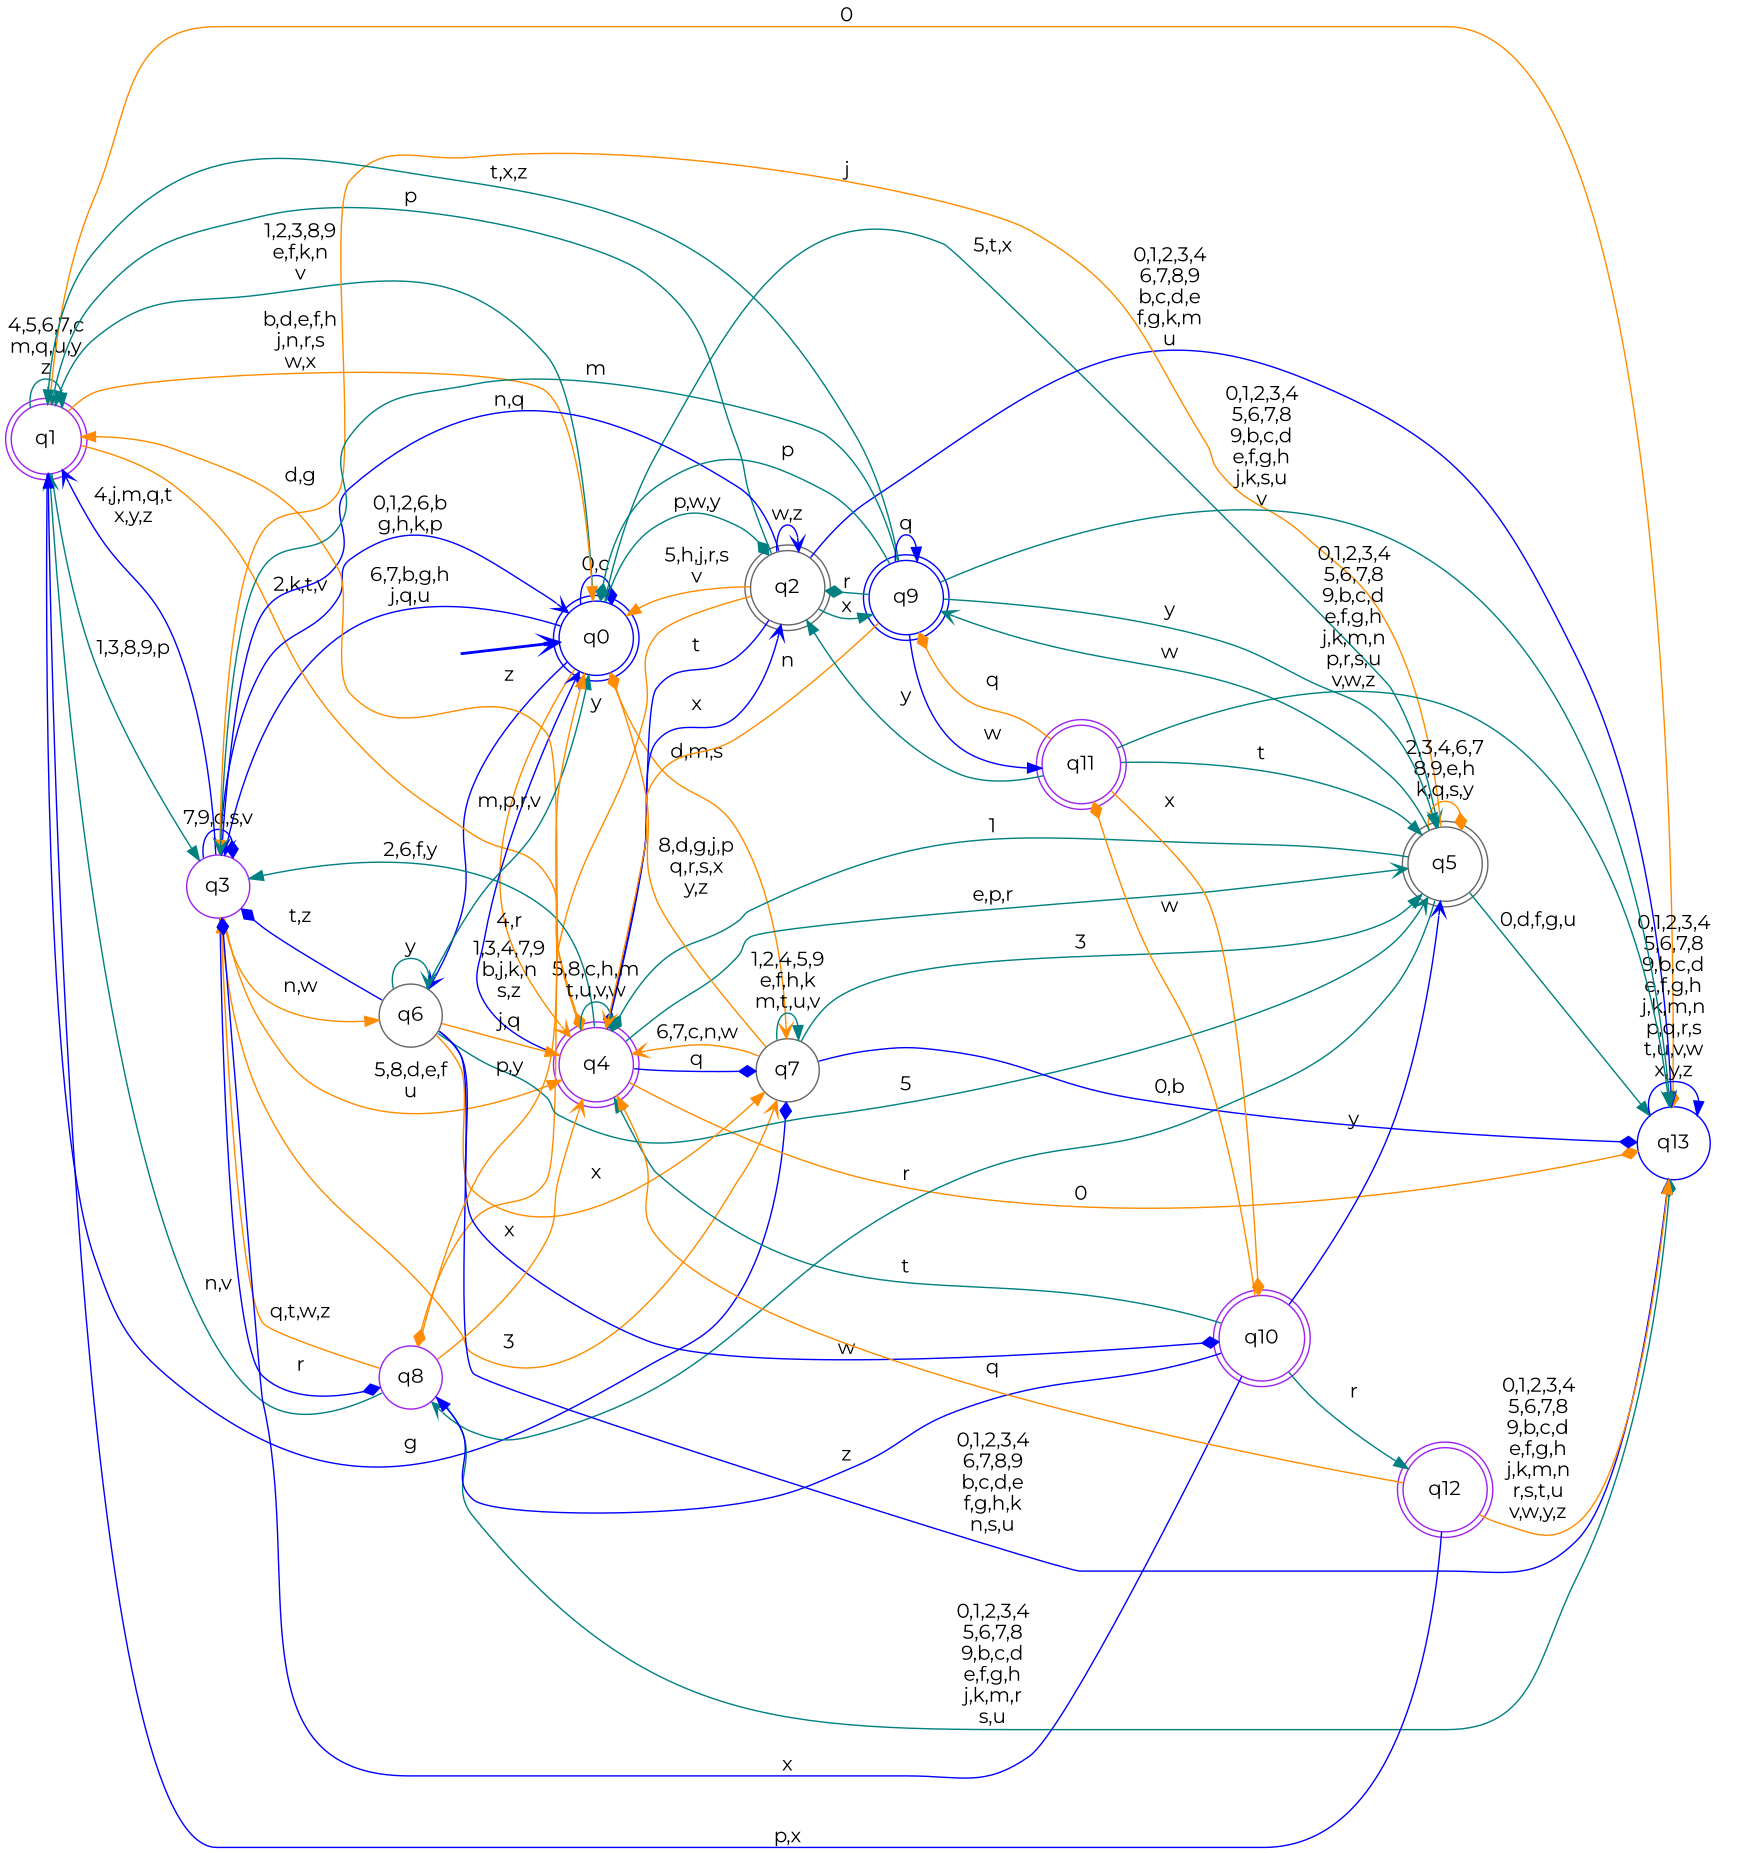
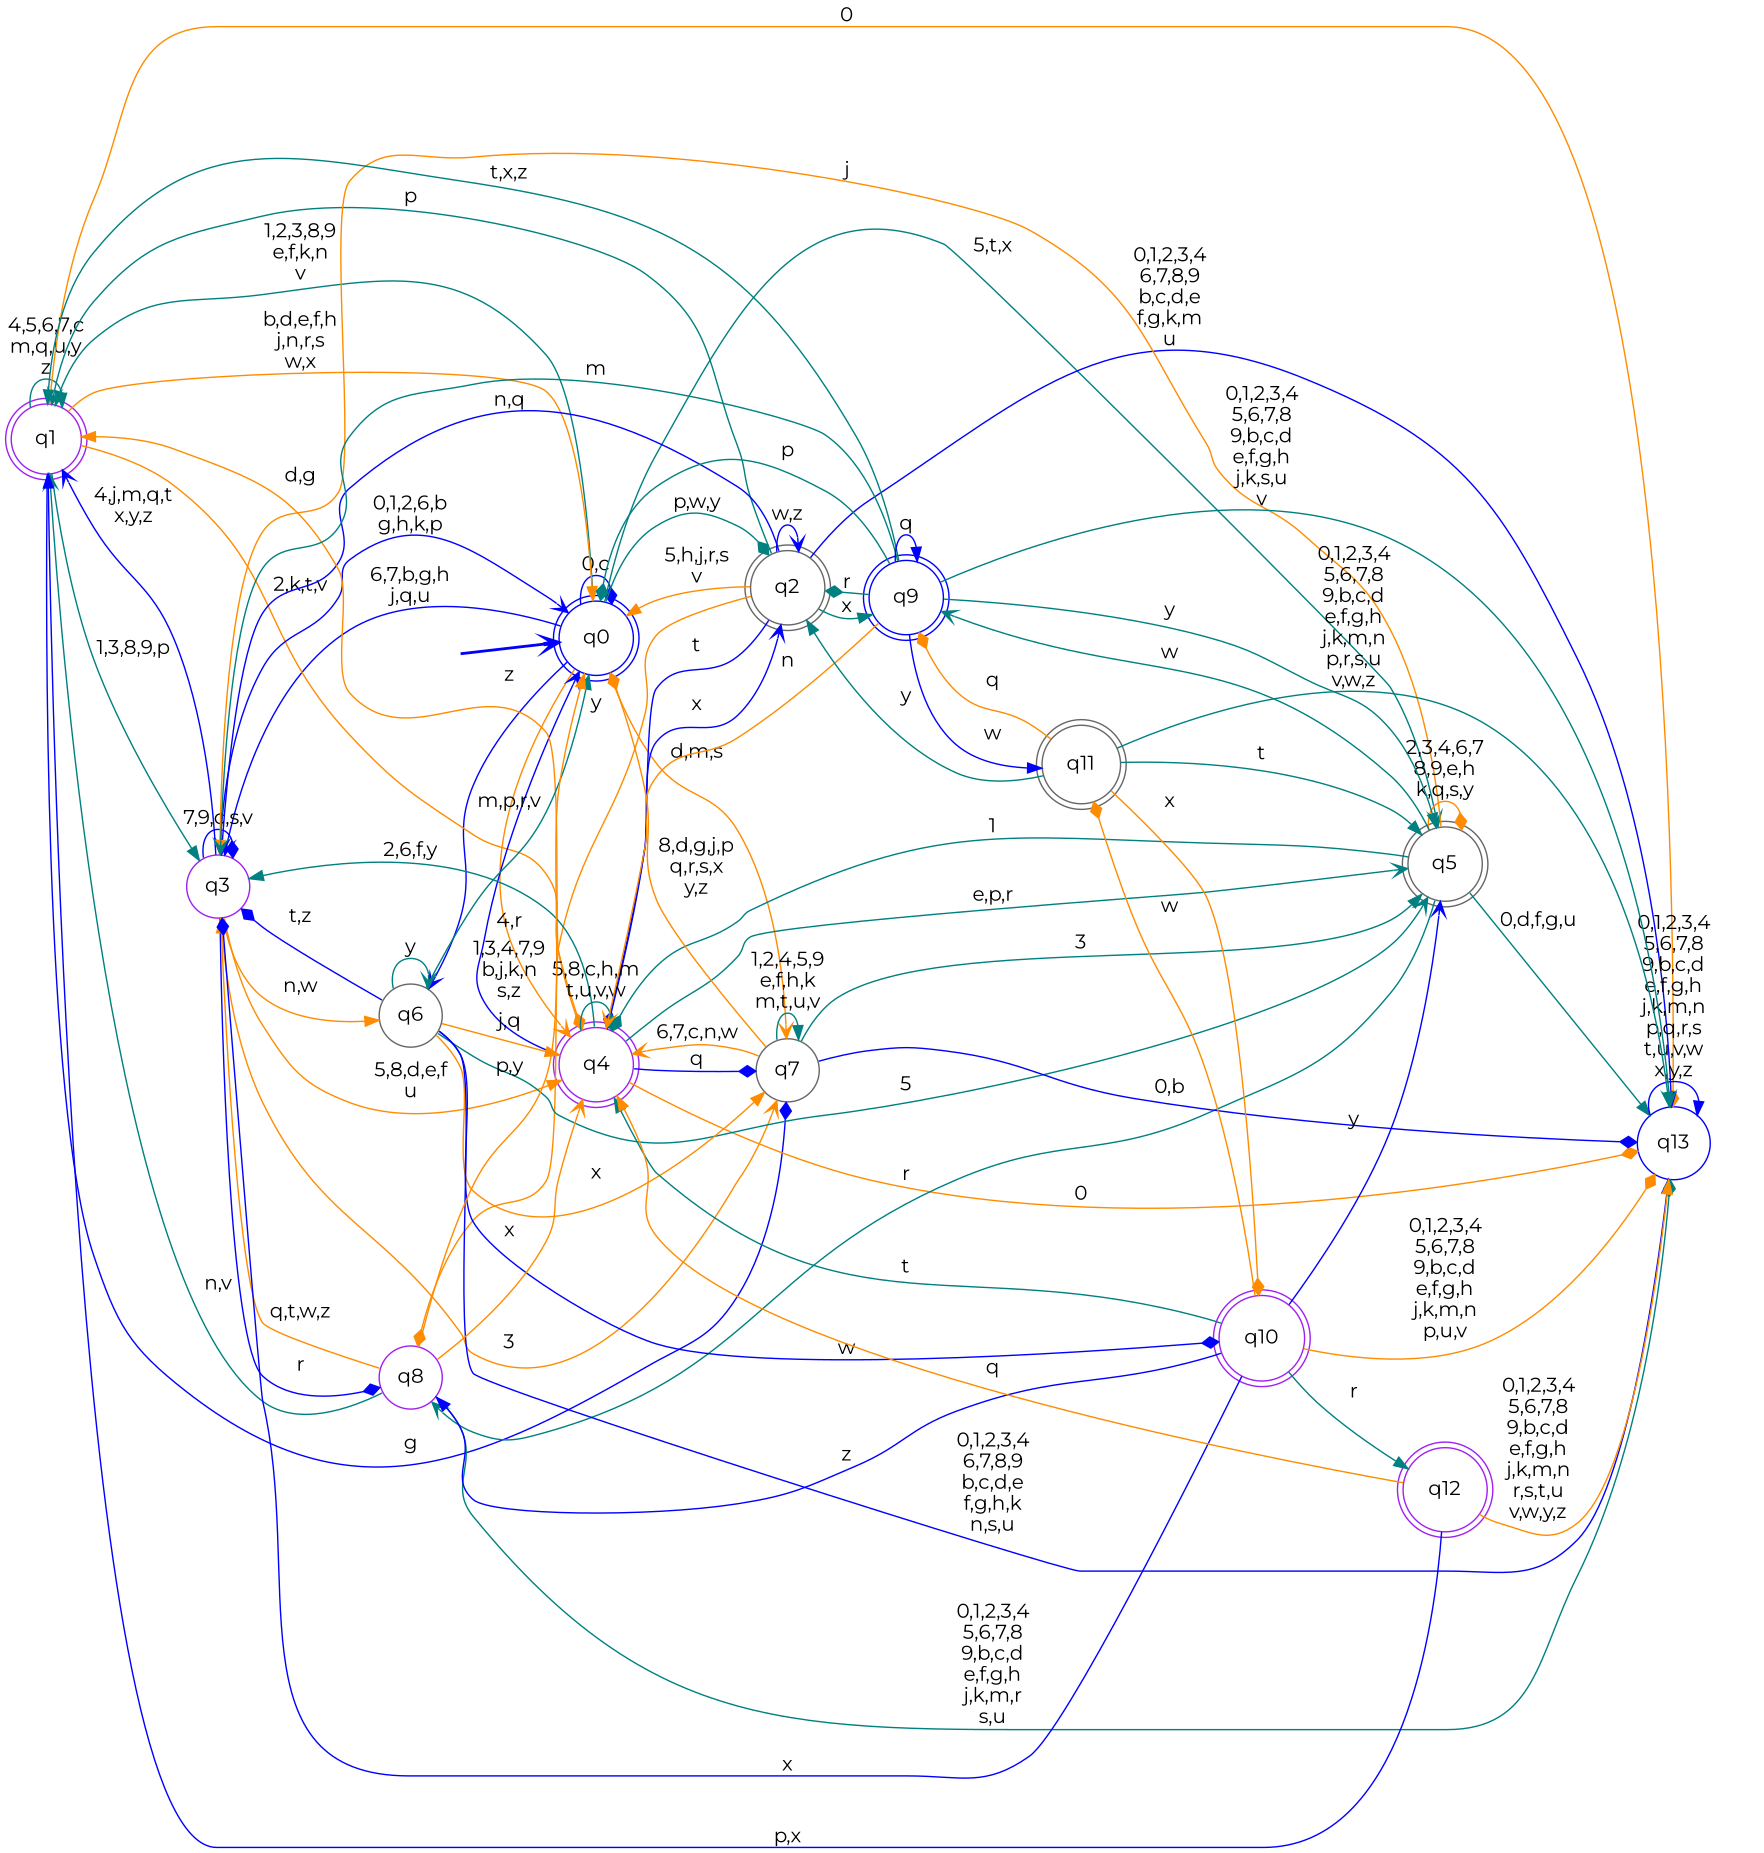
node "q11": color purple -> gray40
edge "q10" -> "q13": added, label "0,1,2,3,4 5,6,7,8 9,b,c,d e,f,g,h j,k,m,n p,u,v"
